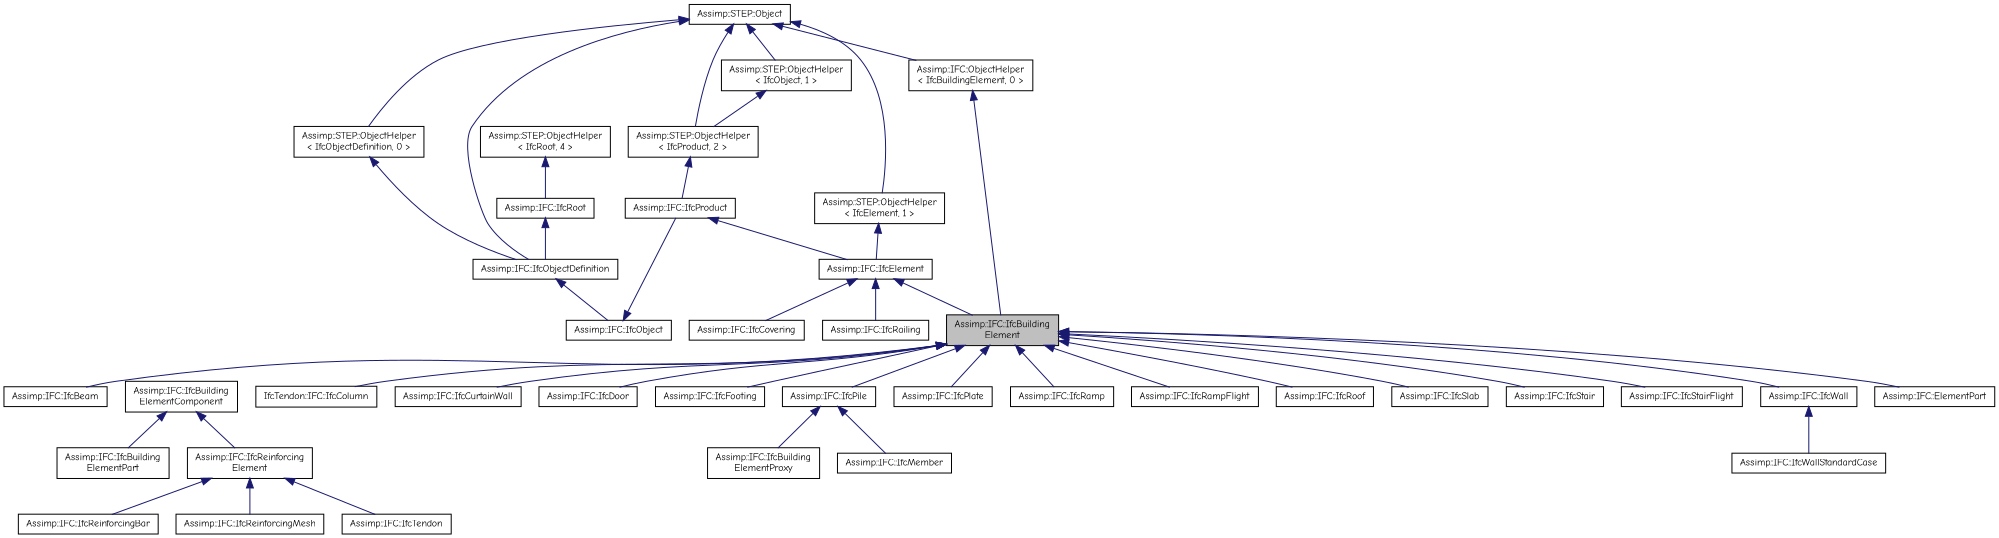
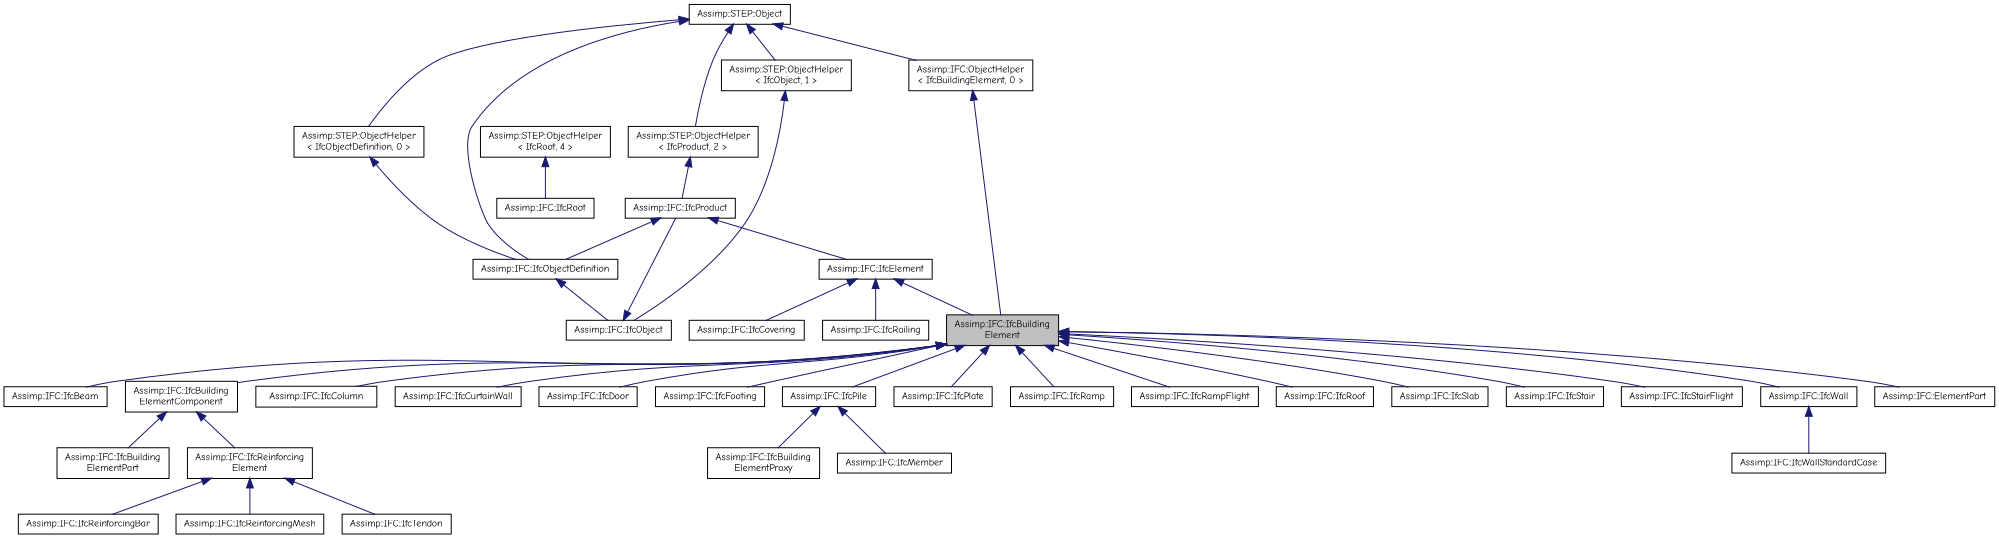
edge "Assimp::STEP::ObjectHelper < IfcProduct, 2 >" -> "Assimp::STEP::ObjectHelper < IfcObject, 1 >": now "Assimp::IFC::IfcObject" -> "Assimp::STEP::ObjectHelper < IfcObject, 1 >"
node "Assimp::STEP::ObjectHelper < IfcElement, 1 >": removed
edge "Assimp::IFC::IfcObjectDefinition" -> "Assimp::IFC::IfcRoot": now "Assimp::IFC::IfcObjectDefinition" -> "Assimp::IFC::IfcProduct"
edge "Assimp::IFC::IfcBuilding ElementComponent" -> "Assimp::IFC::IfcBuilding Element": added
node "IfcTendon::IFC::IfcColumn": label "IfcTendon::IFC::IfcColumn" -> "Assimp::IFC::IfcColumn"
